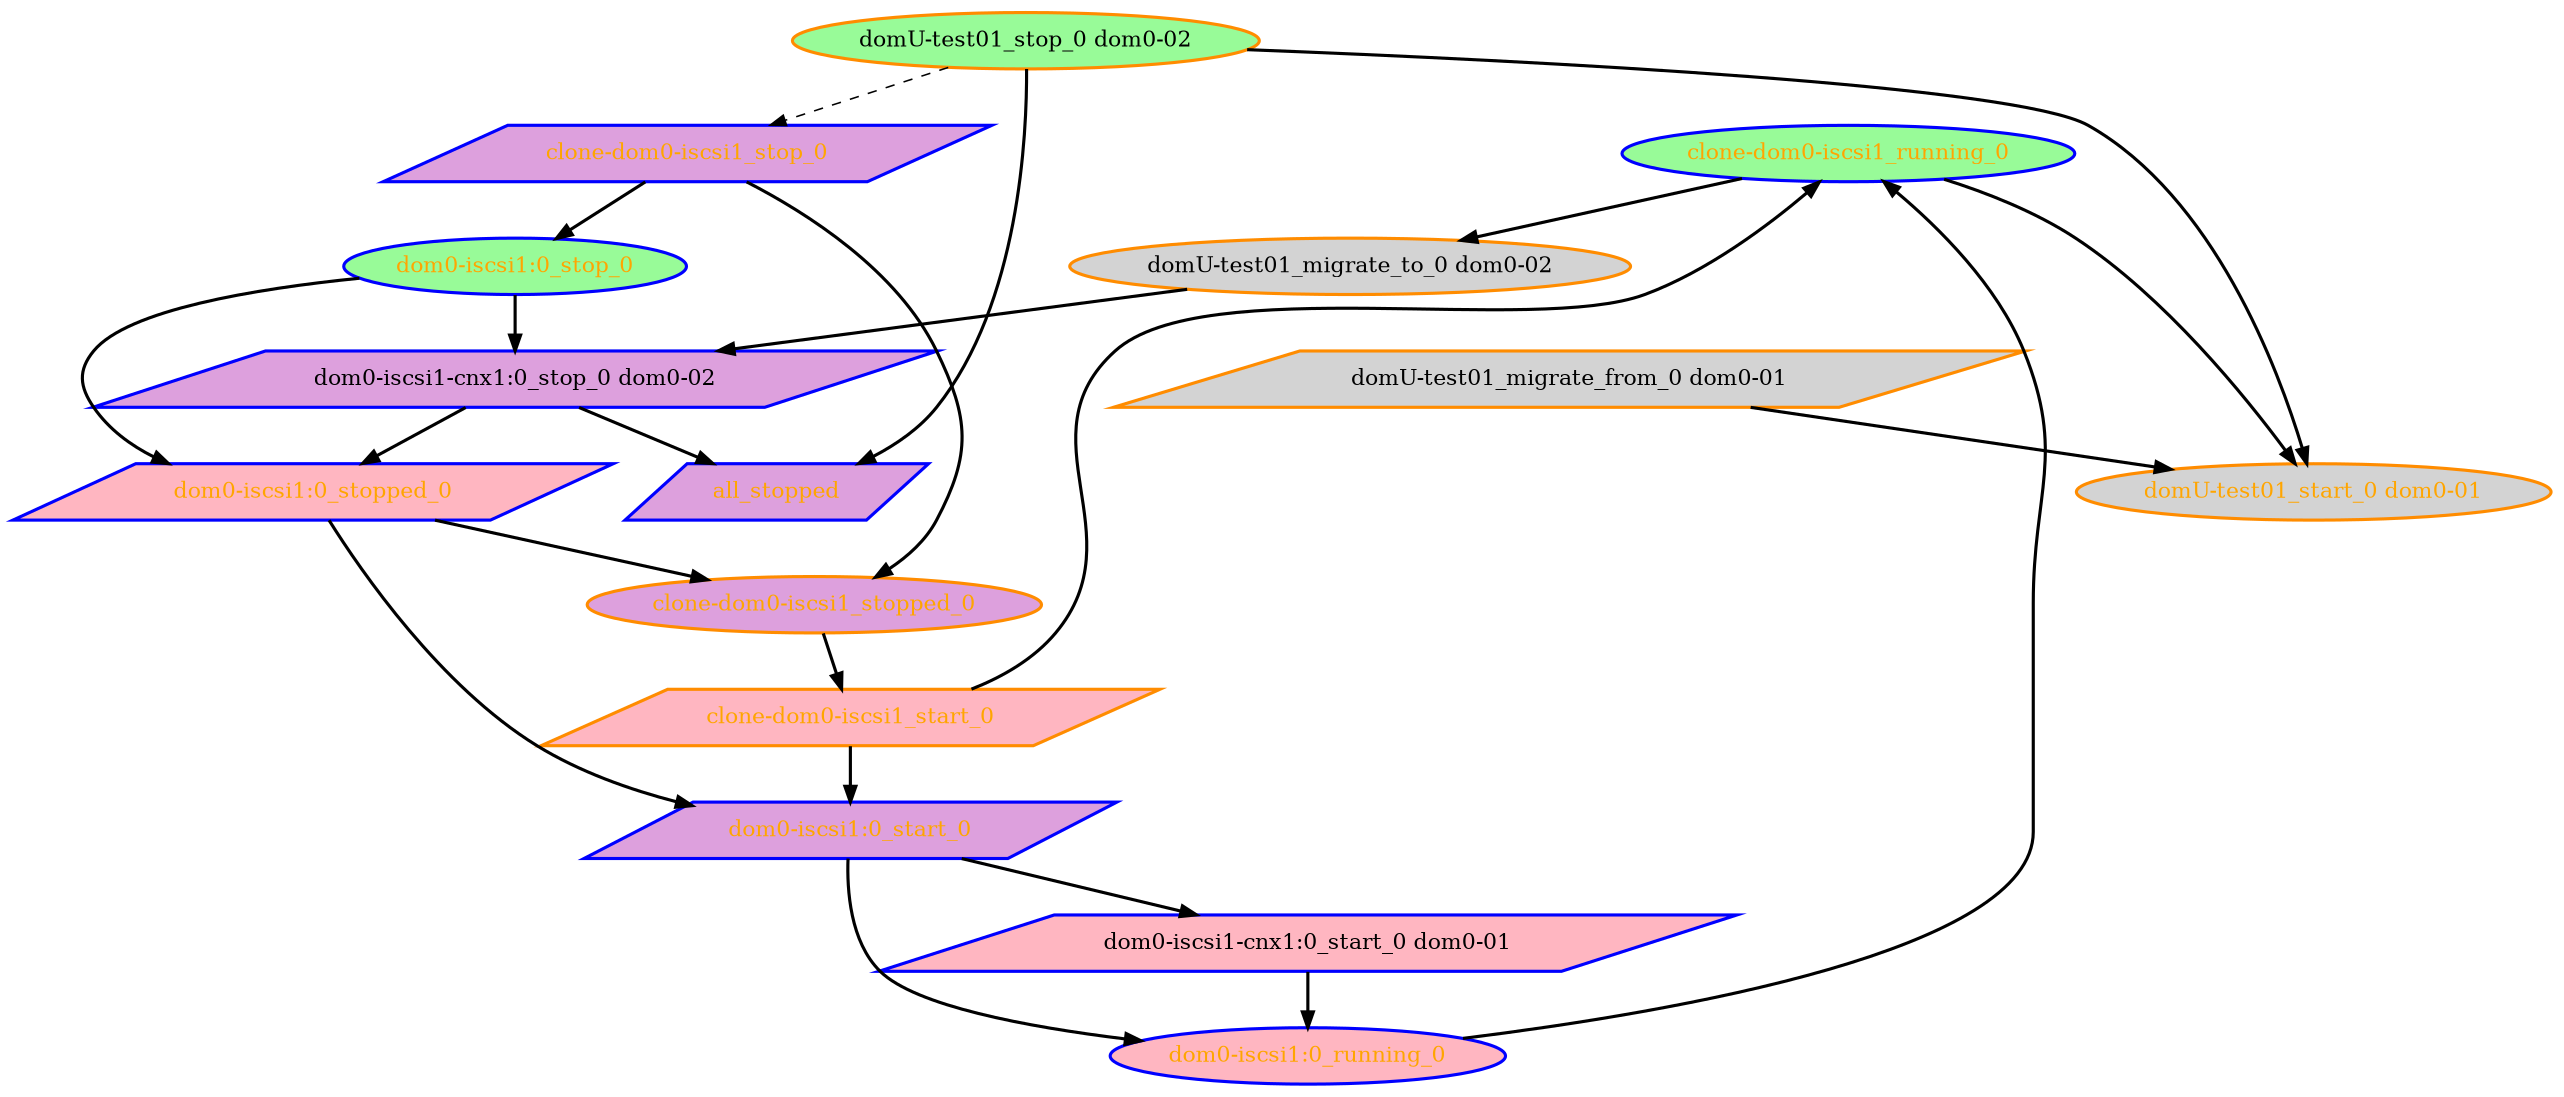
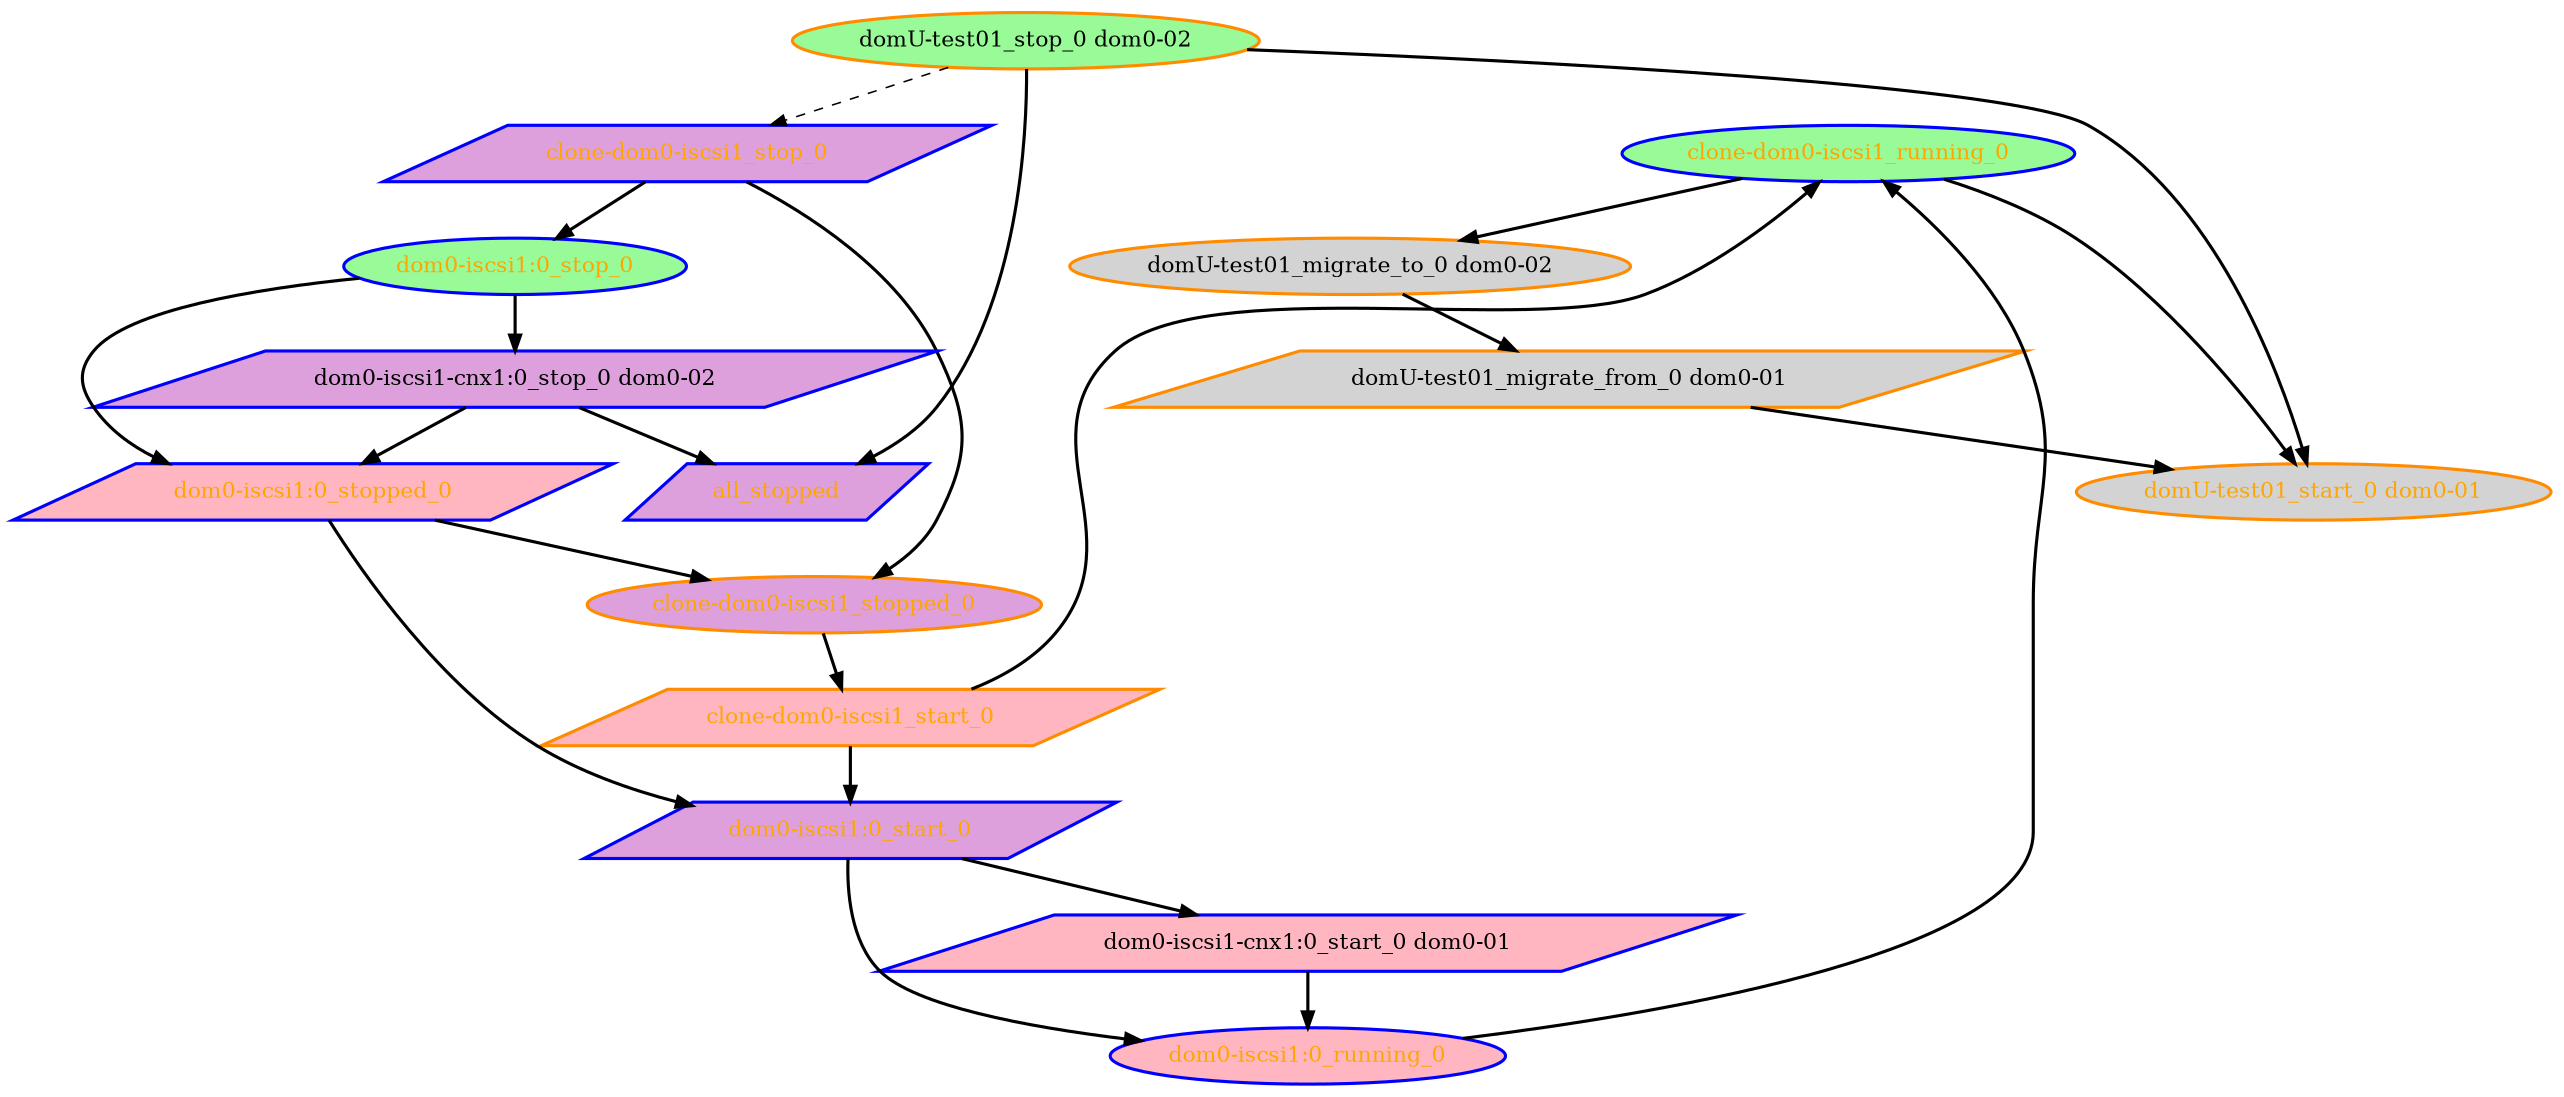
edge "domU-test01_migrate_to_0 dom0-02" -> "dom0-iscsi1-cnx1:0_stop_0 dom0-02": now "domU-test01_migrate_to_0 dom0-02" -> "domU-test01_migrate_from_0 dom0-01"
